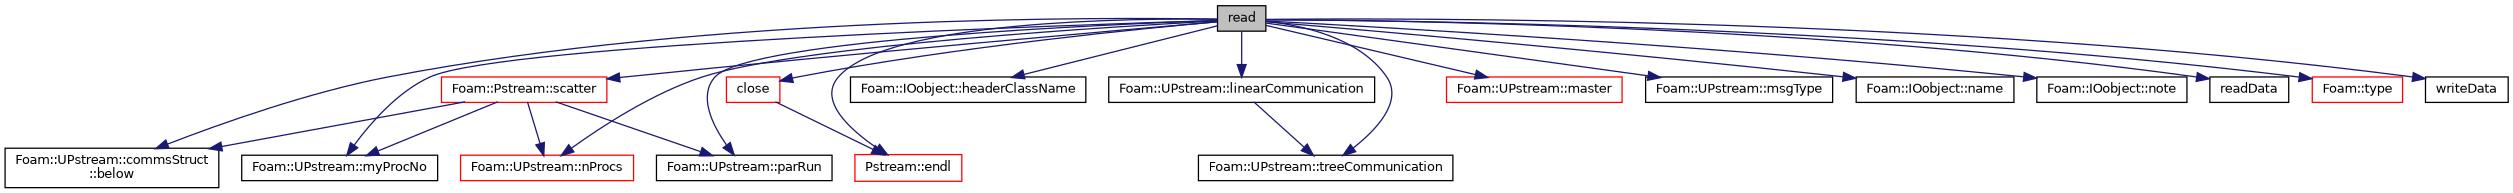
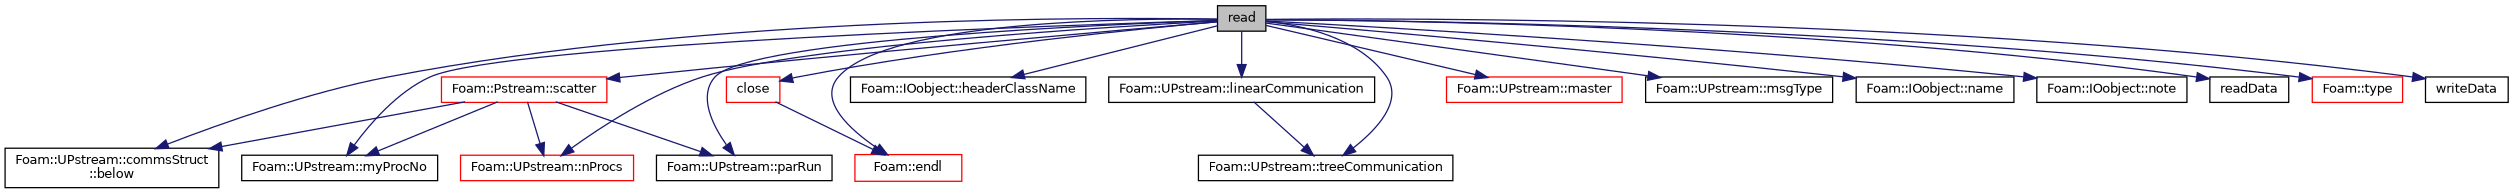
node "Pstream::endl": label "Pstream::endl" -> "Foam::endl"
